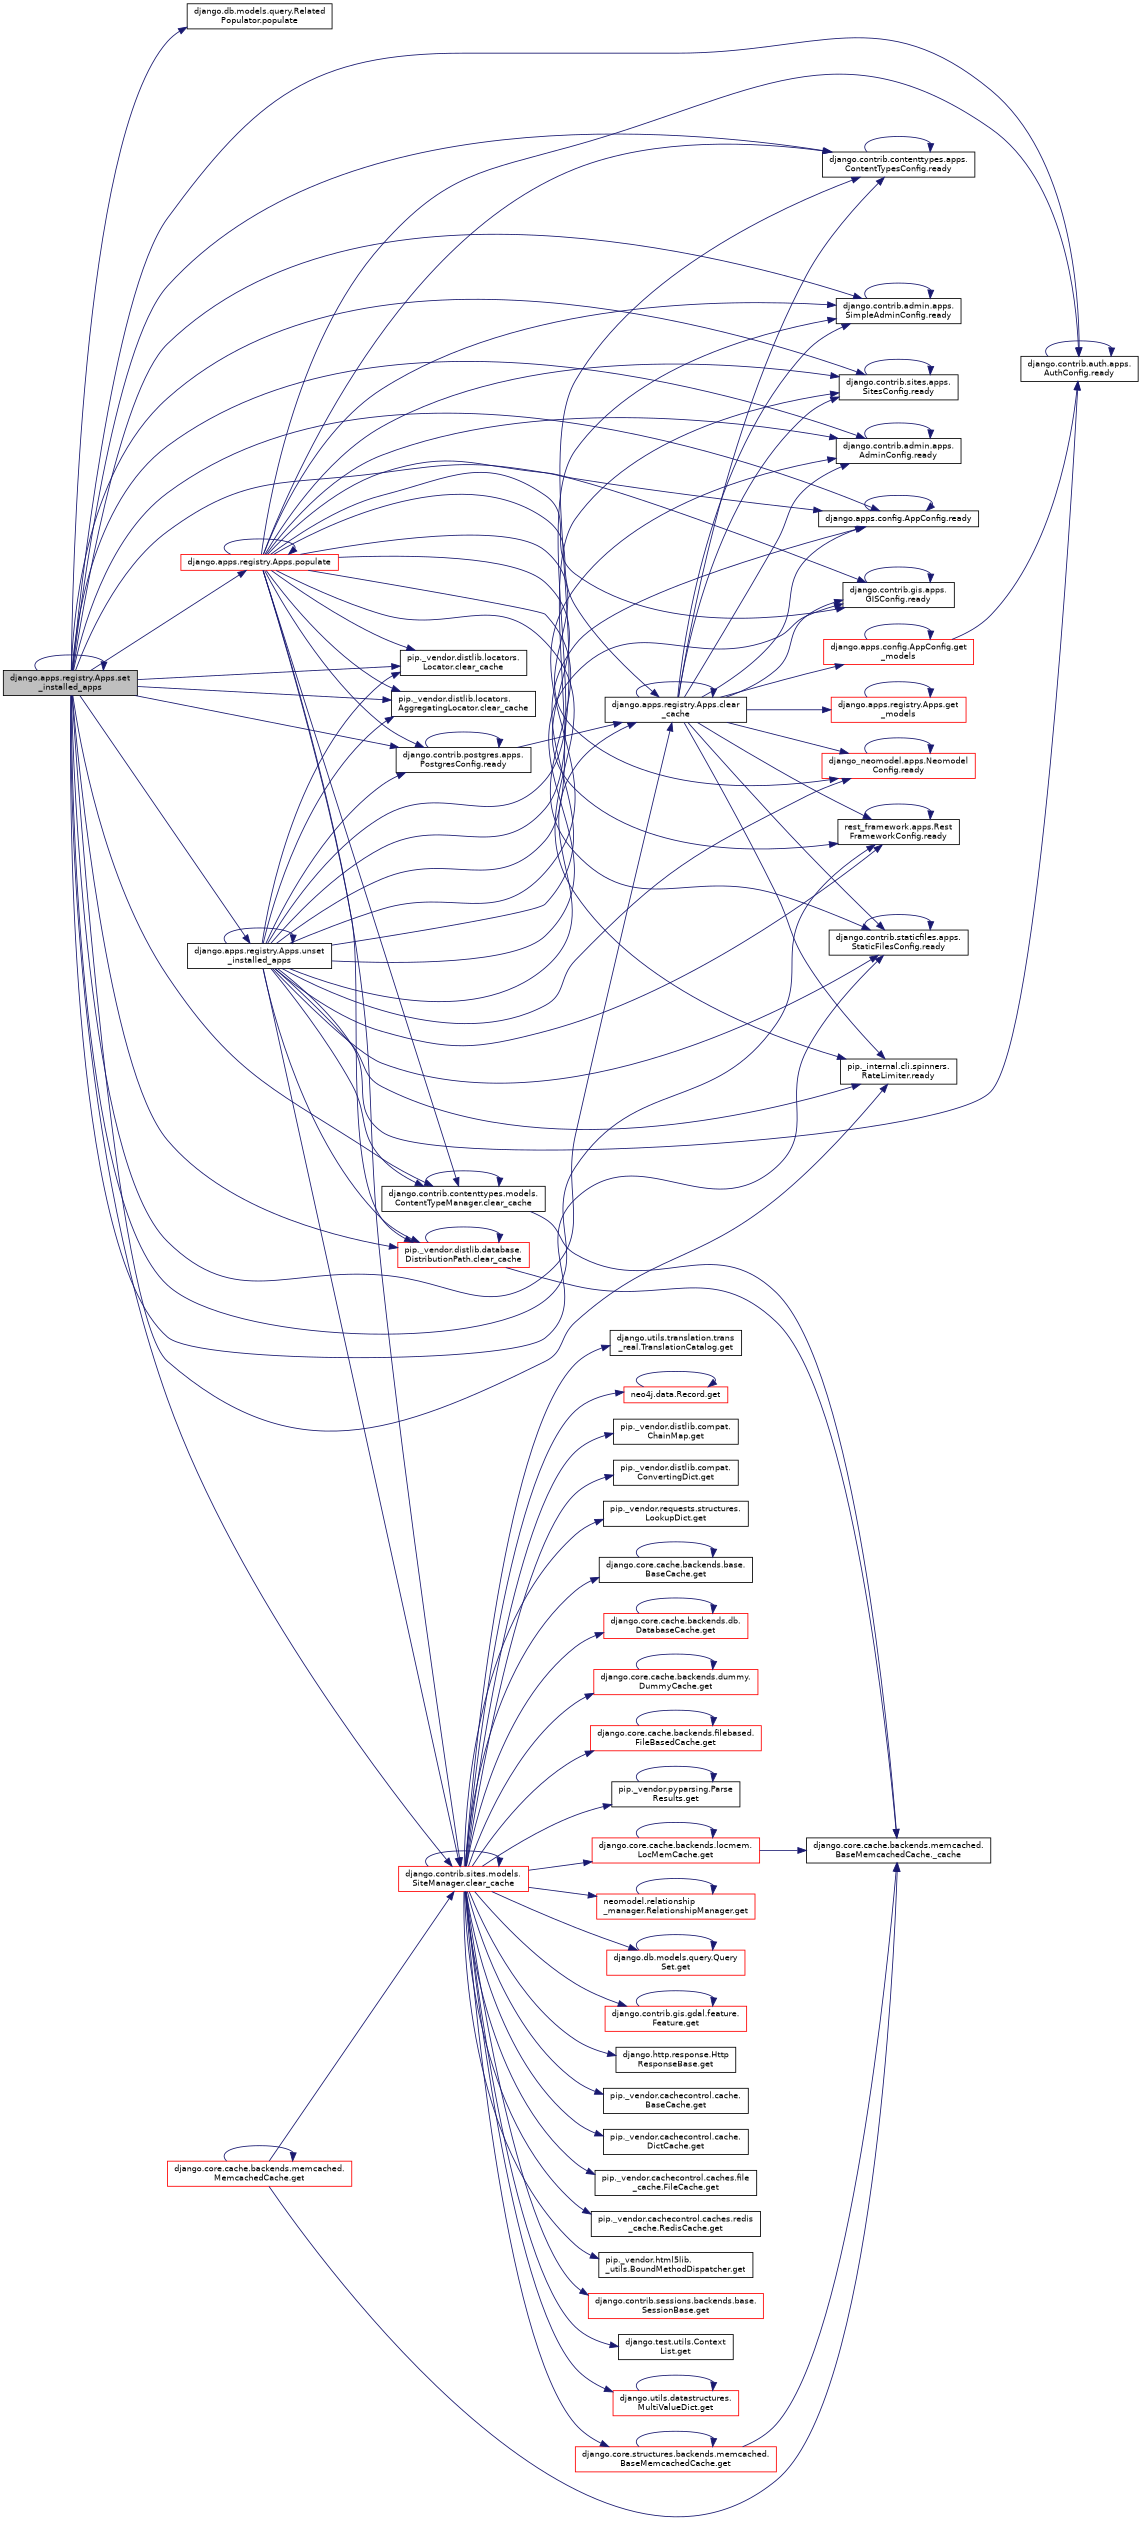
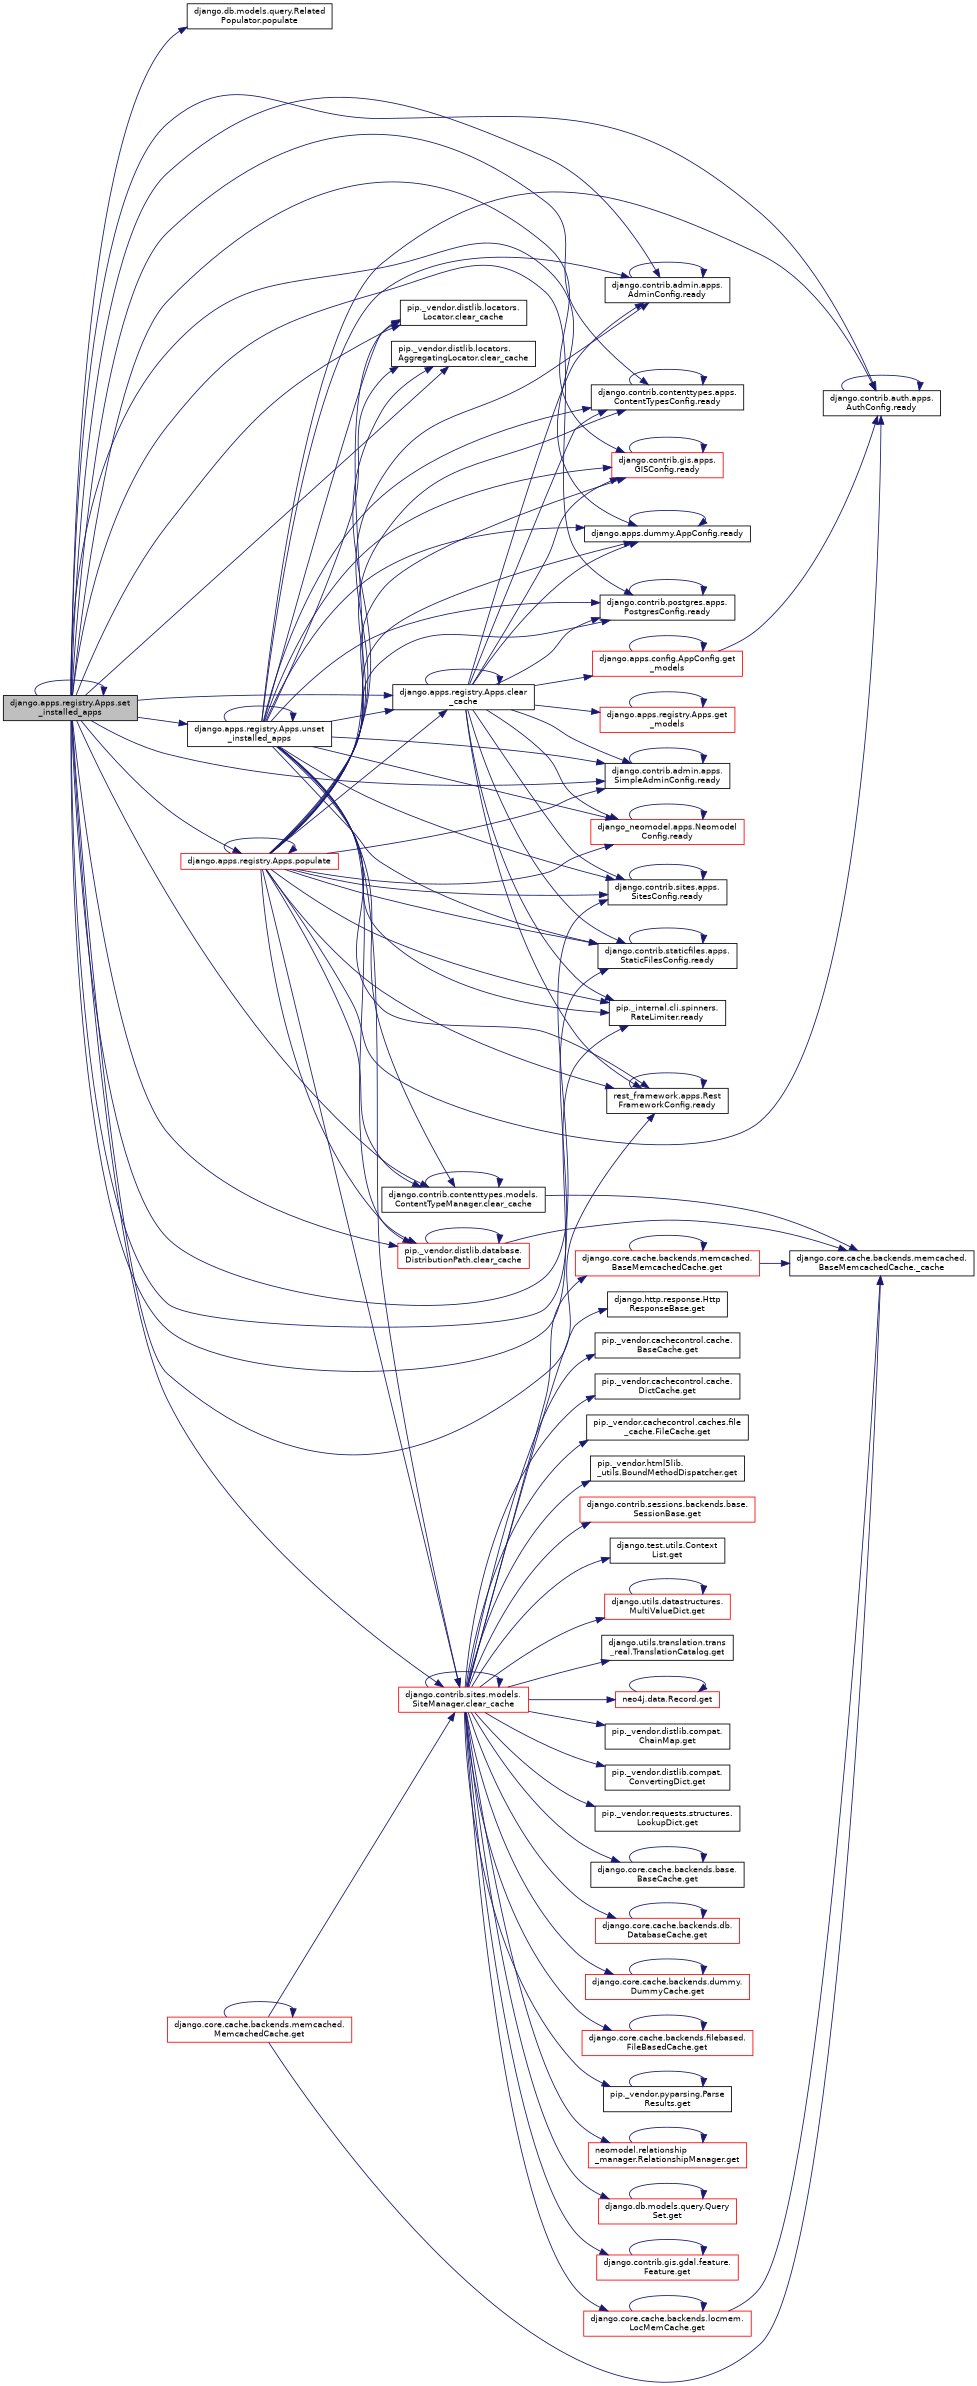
node "django.apps.config.AppConfig.ready": label "django.apps.config.AppConfig.ready" -> "django.apps.dummy.AppConfig.ready"
node "django.contrib.gis.apps. GISConfig.ready": color black -> red
edge "django.contrib.postgres.apps. PostgresConfig.ready" -> "django.apps.registry.Apps.clear _cache": reversed
node "pip._vendor.cachecontrol.caches.redis _cache.RedisCache.get": removed
node "django.core.structures.backends.memcached. BaseMemcachedCache.get": label "django.core.structures.backends.memcached. BaseMemcachedCache.get" -> "django.core.cache.backends.memcached. BaseMemcachedCache.get"
